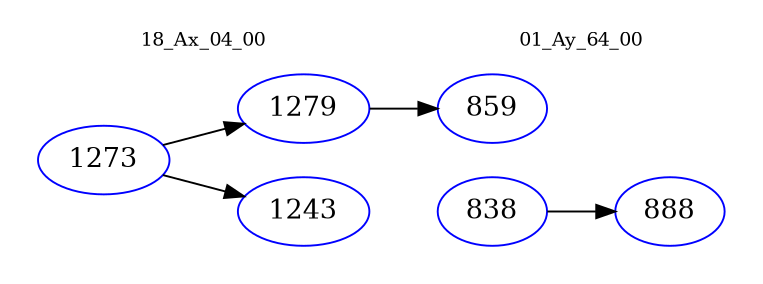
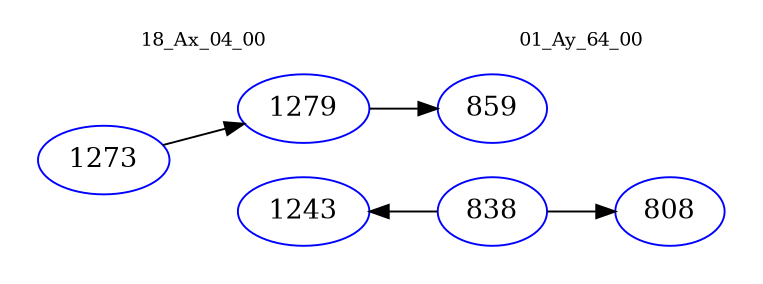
edge "1273" -> "1243": now "838" -> "1243"
node "888": label "888" -> "808"
